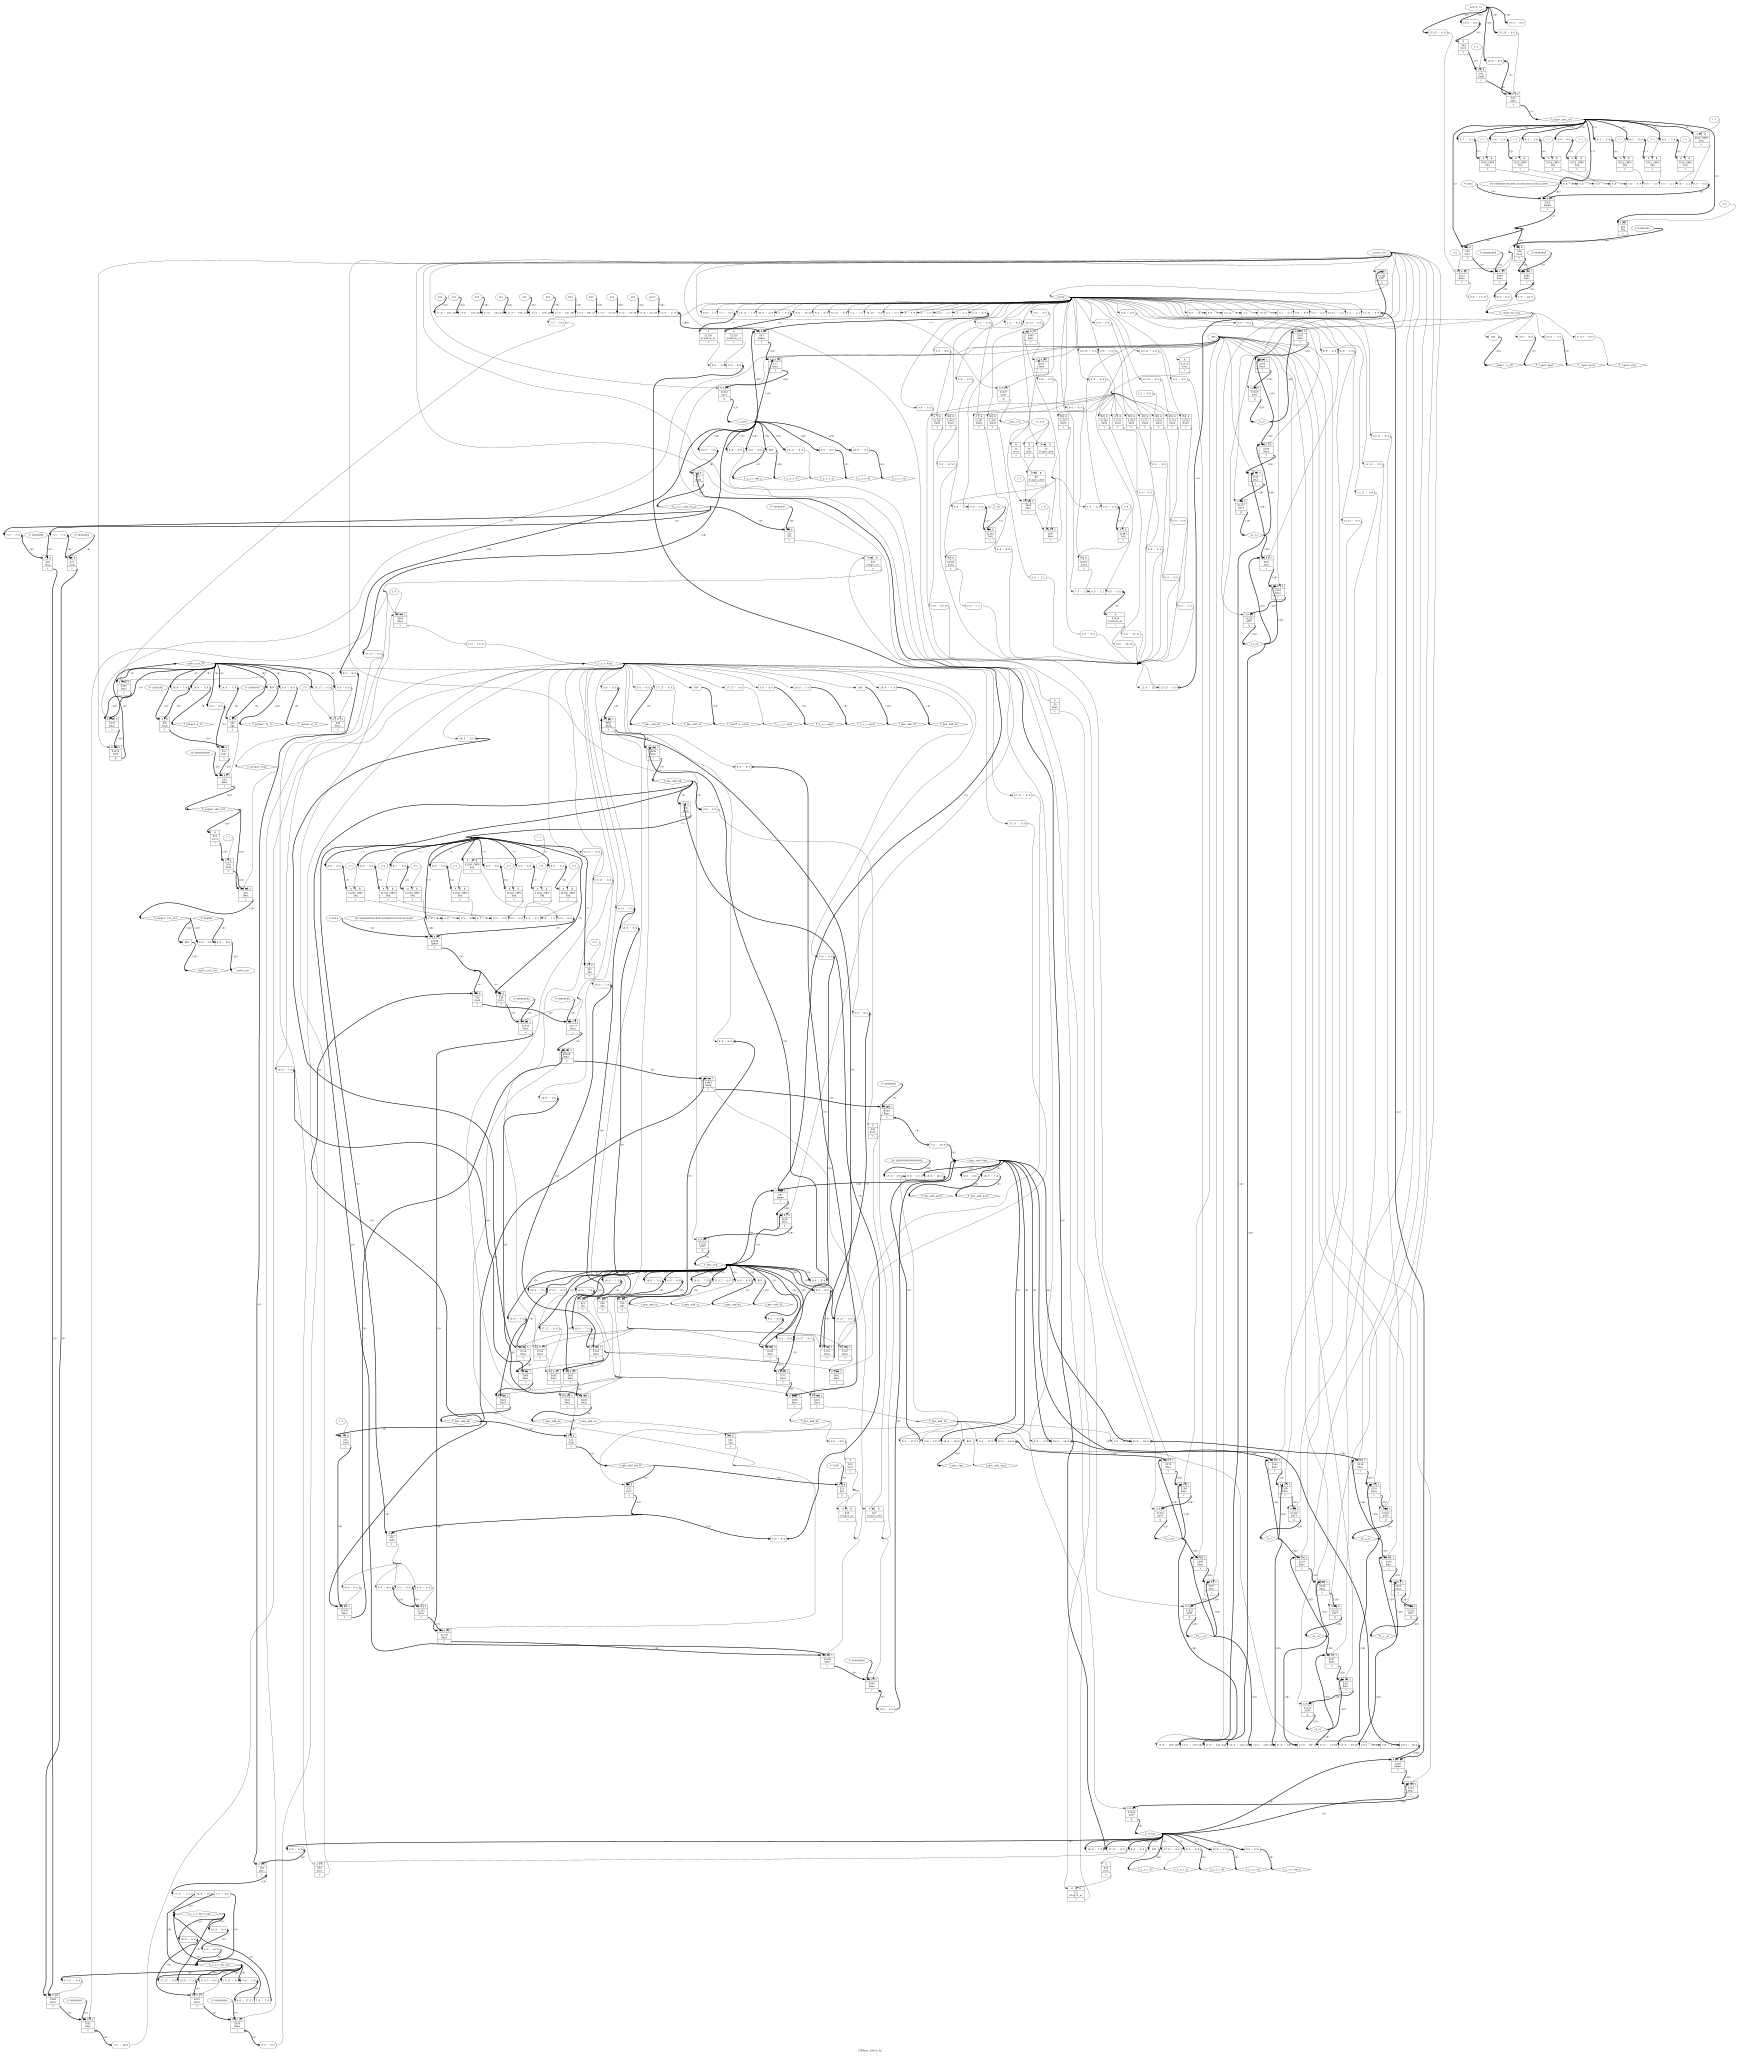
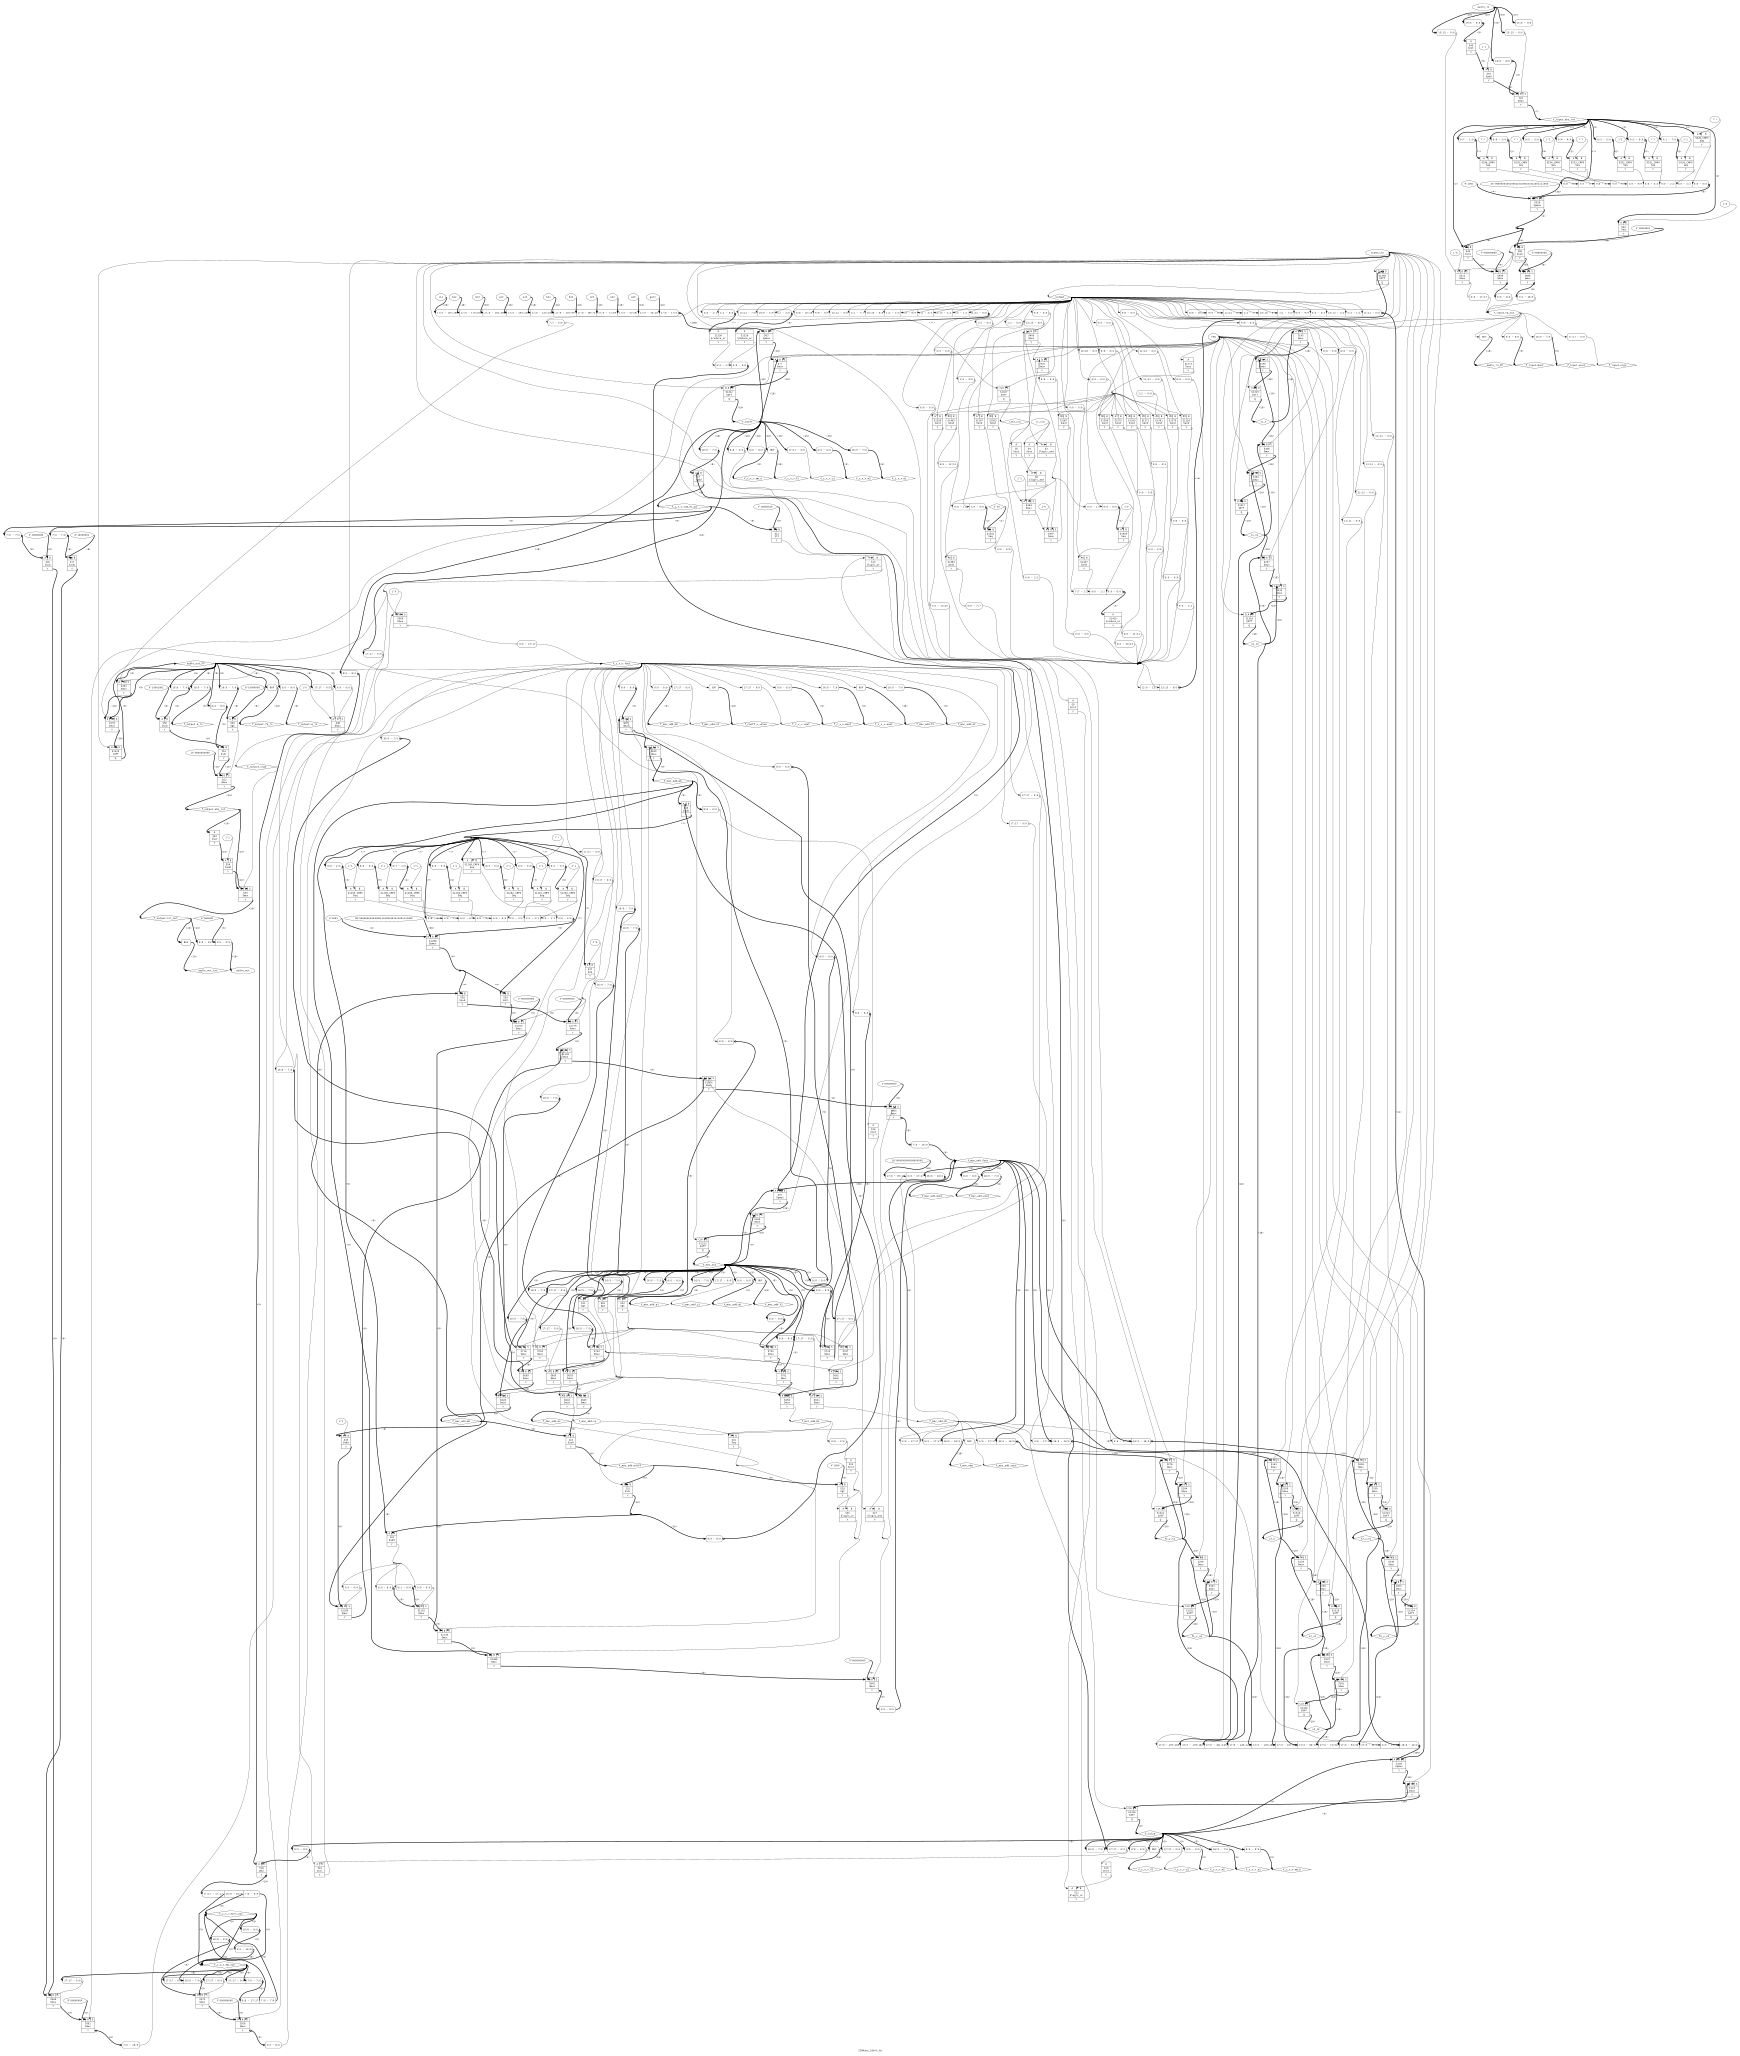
node "state": label "state" -> "output"
node "f_input.fp_out": shape diamond -> ellipse
